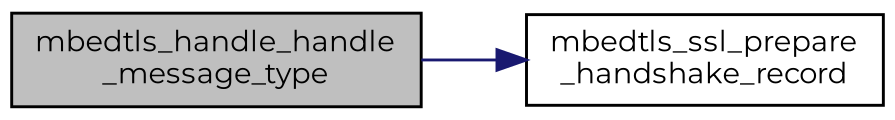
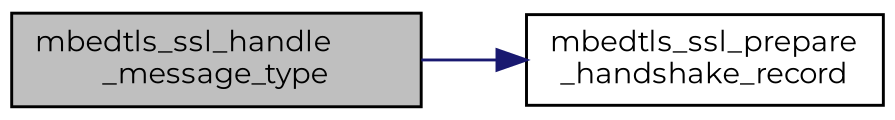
node "mbedtls_handle_handle _message_type": label "mbedtls_handle_handle _message_type" -> "mbedtls_ssl_handle _message_type"
